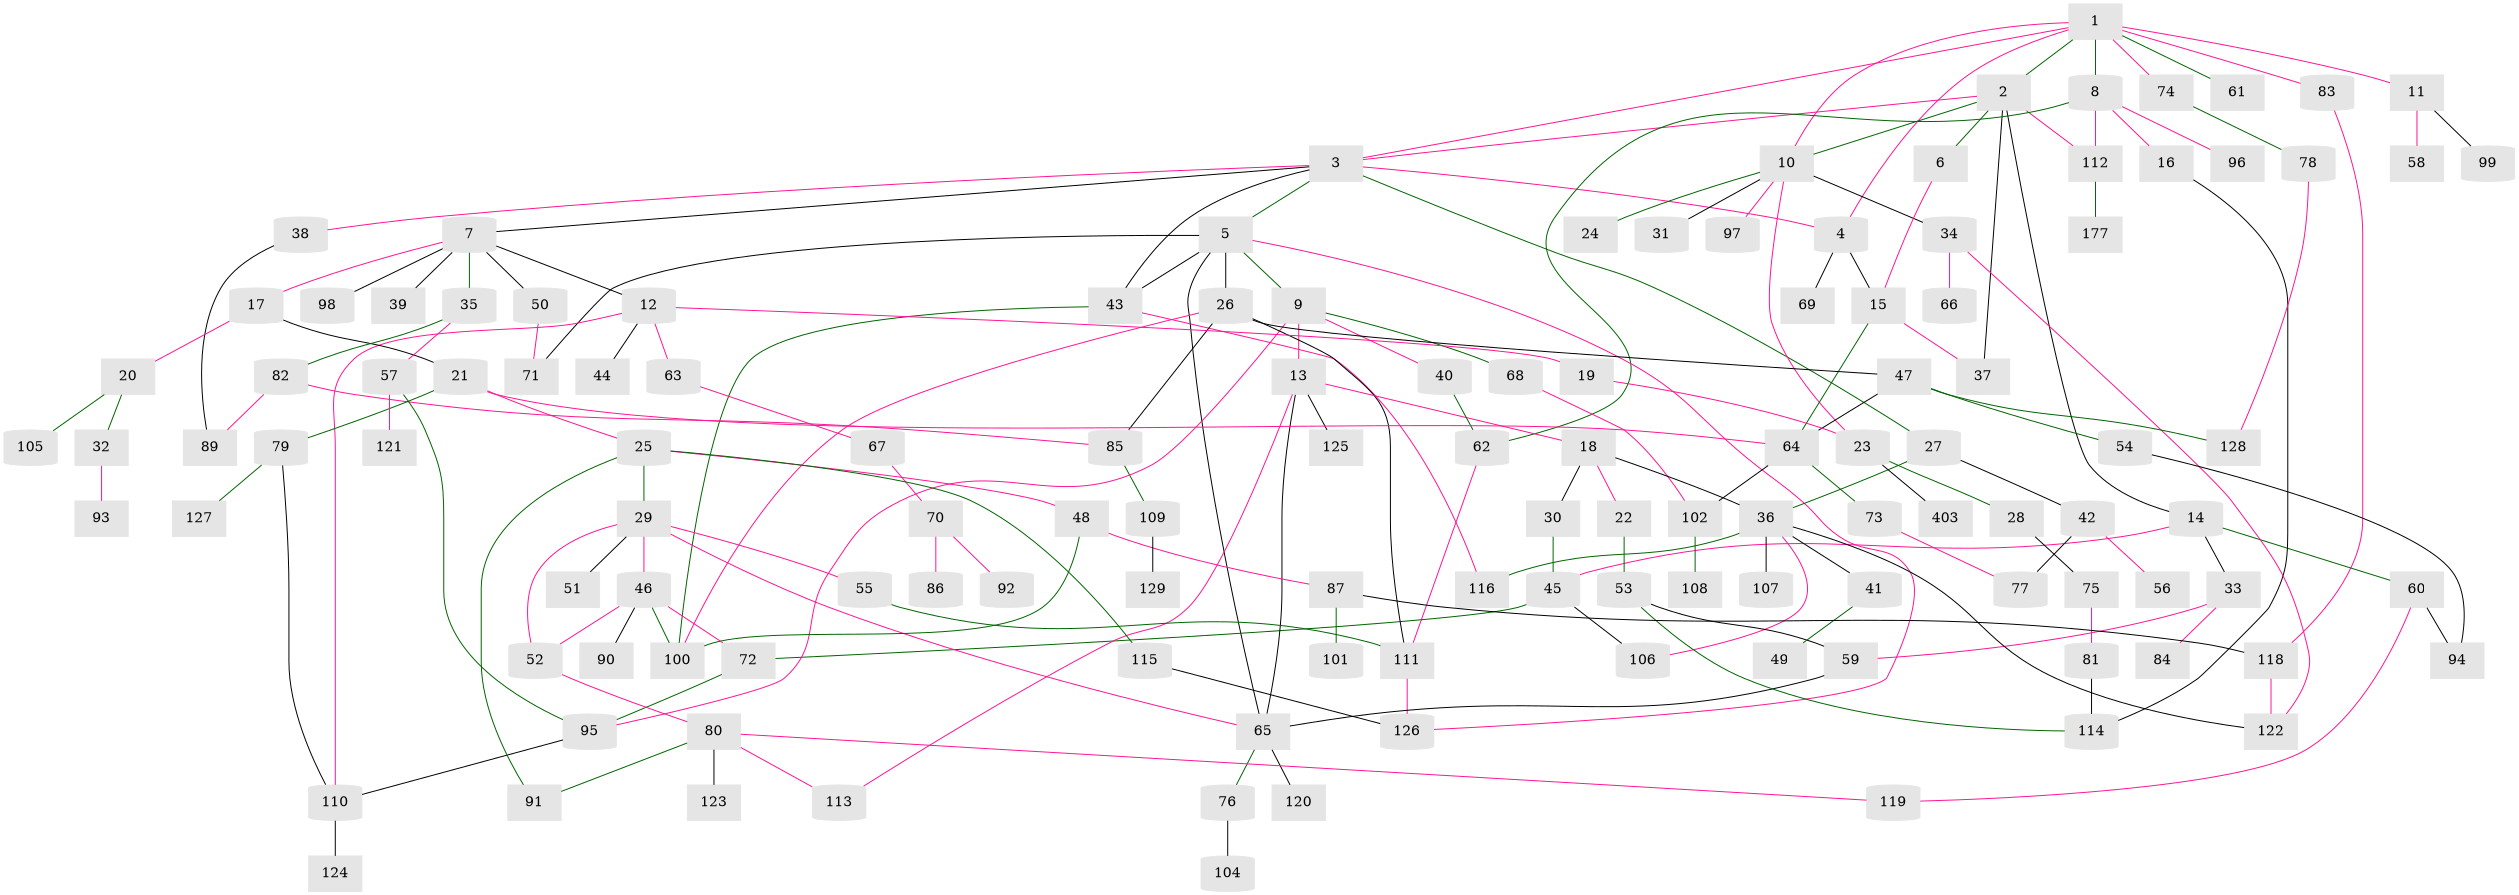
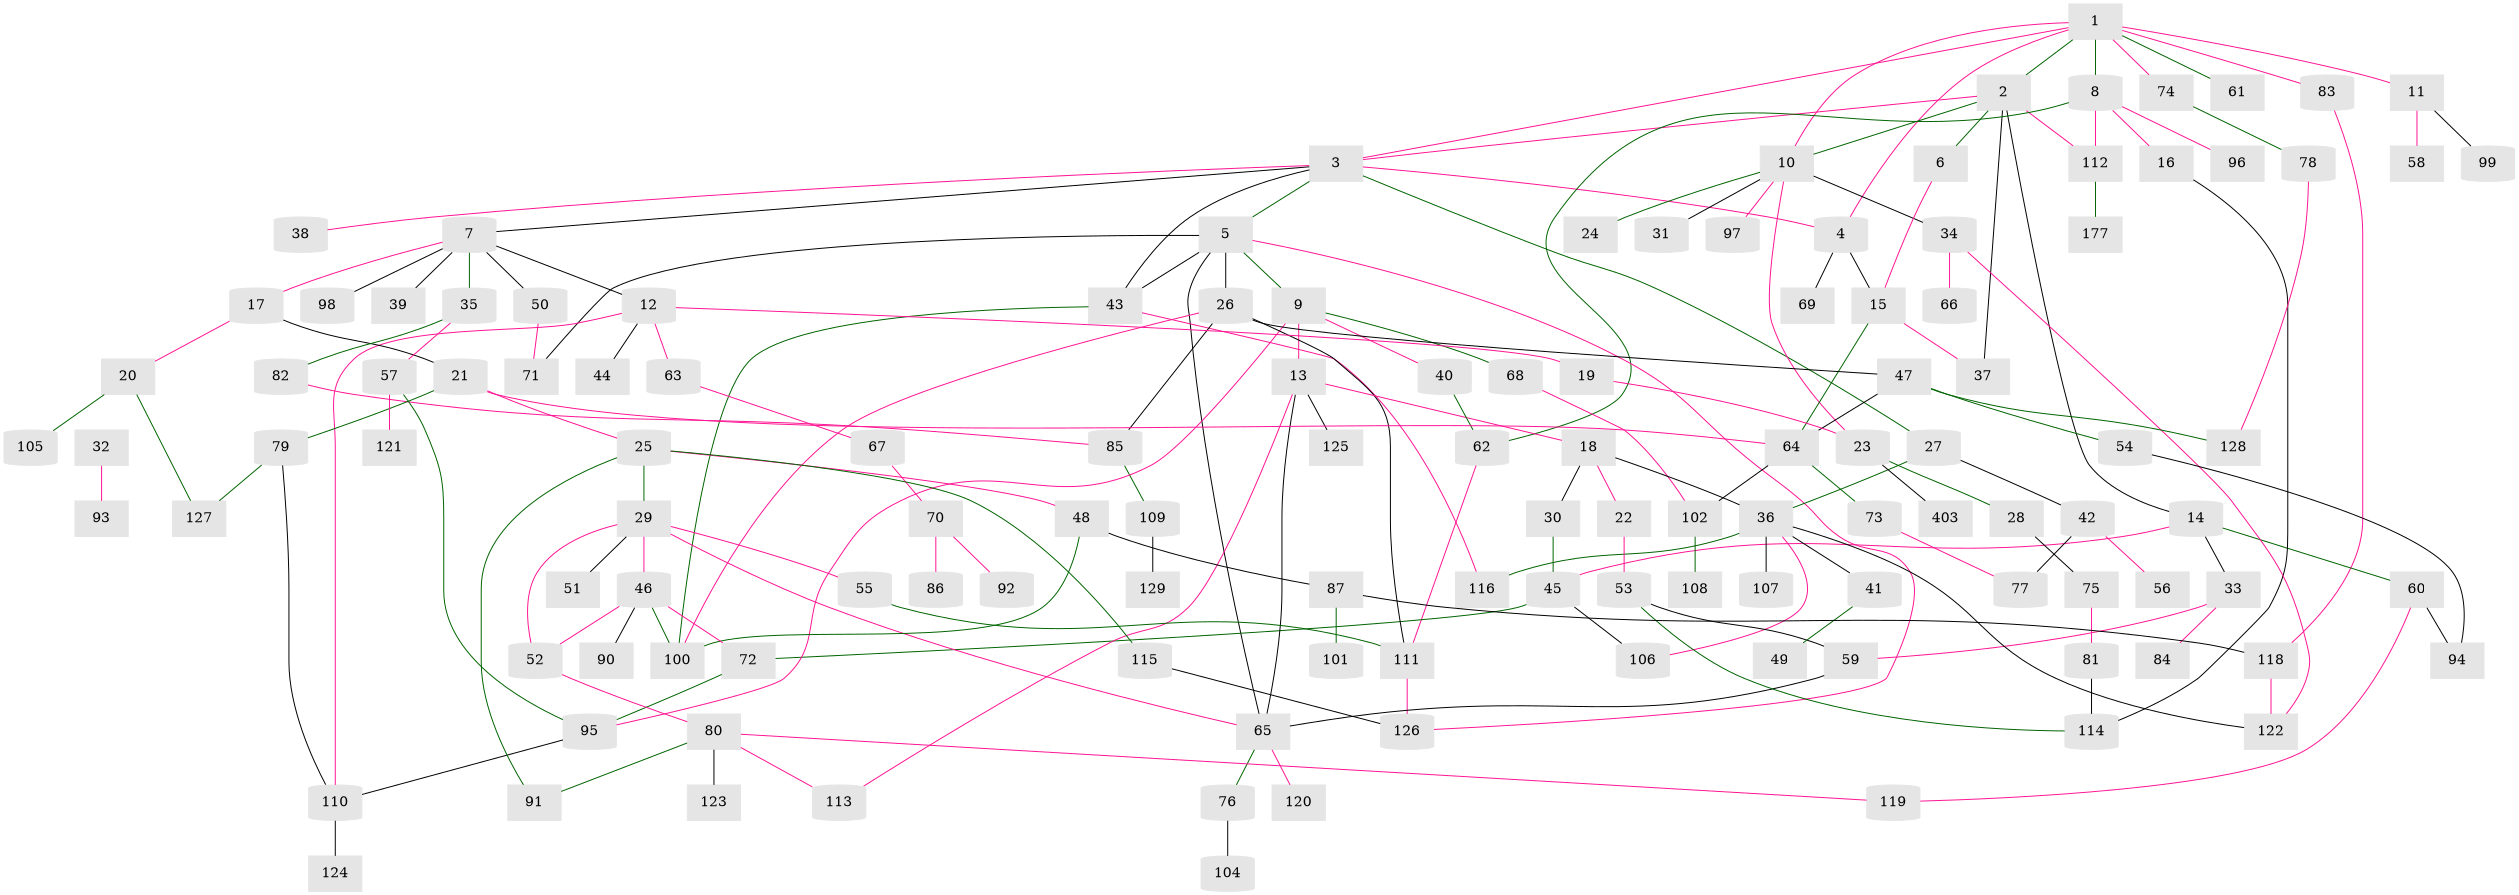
edge "20" -- "32": now "20" -- "127"
node "89": removed
edge "22" -- "53": color darkgreen -> deeppink
edge "48" -- "87": color deeppink -> black
edge "65" -- "120": color black -> deeppink
